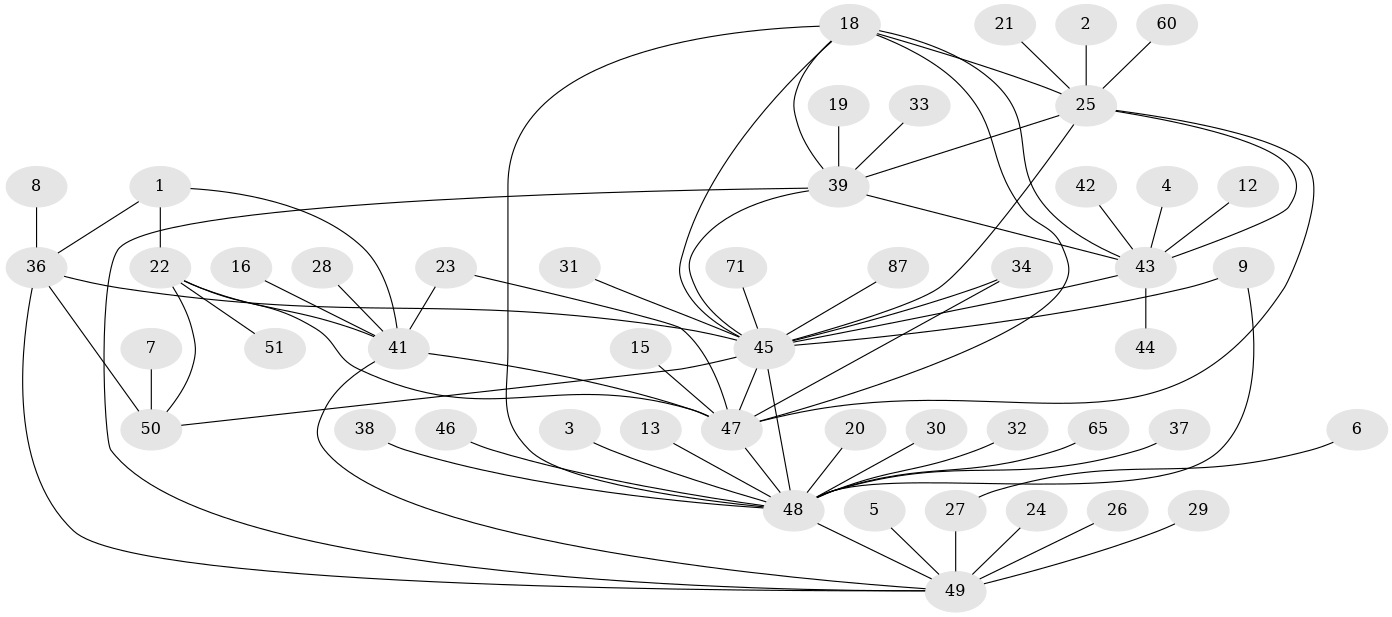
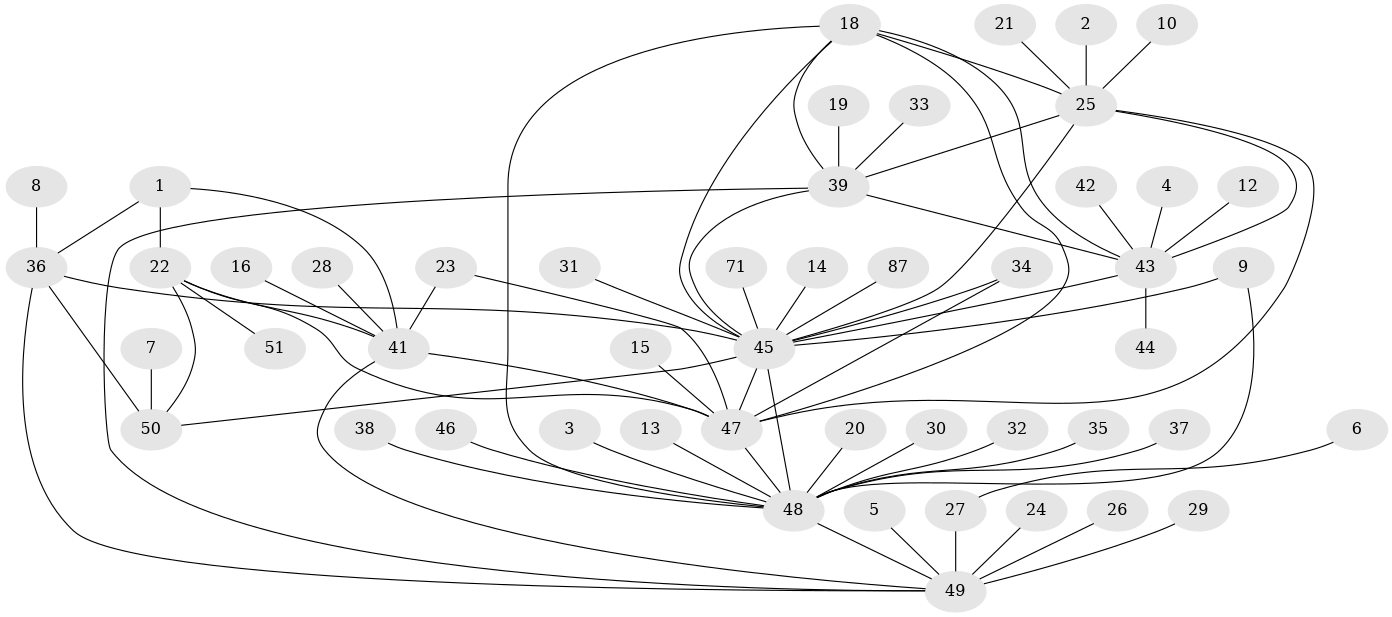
node "60": label "60" -> "10"
node "14": added
node "65": label "65" -> "35"
